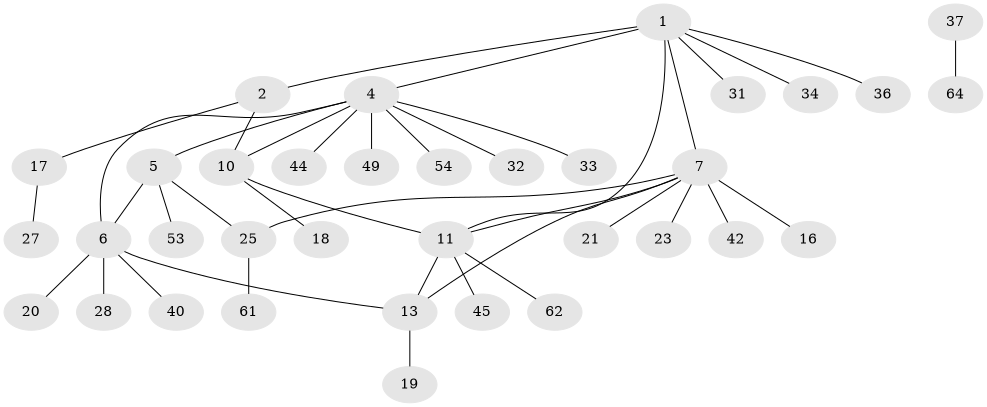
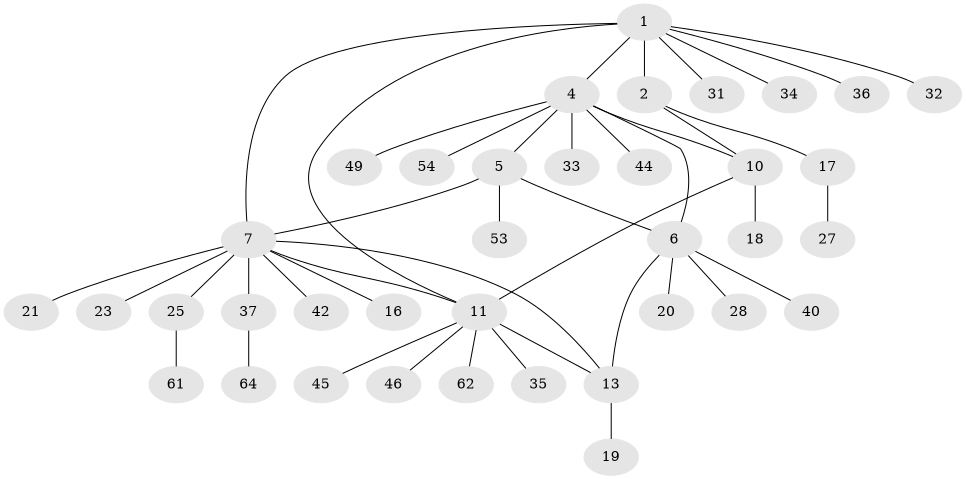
edge "4" -- "32": now "1" -- "32"
edge "5" -- "25": now "5" -- "7"
edge "7" -- "37": added
node "46": added
node "35": added
